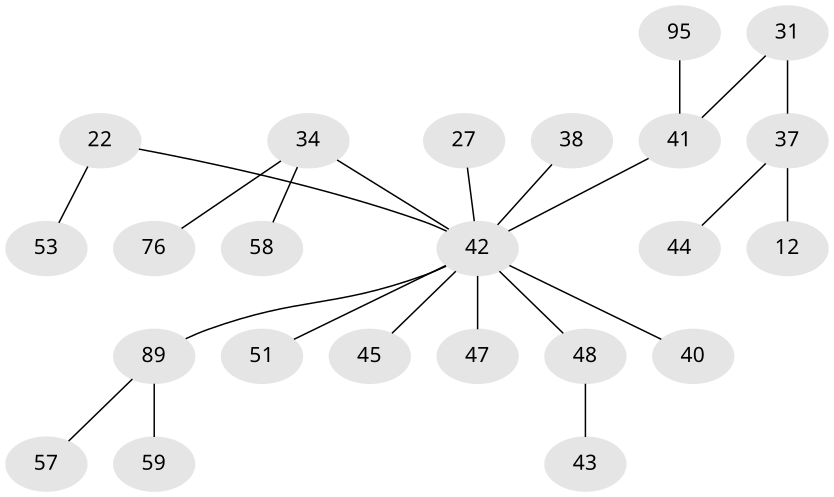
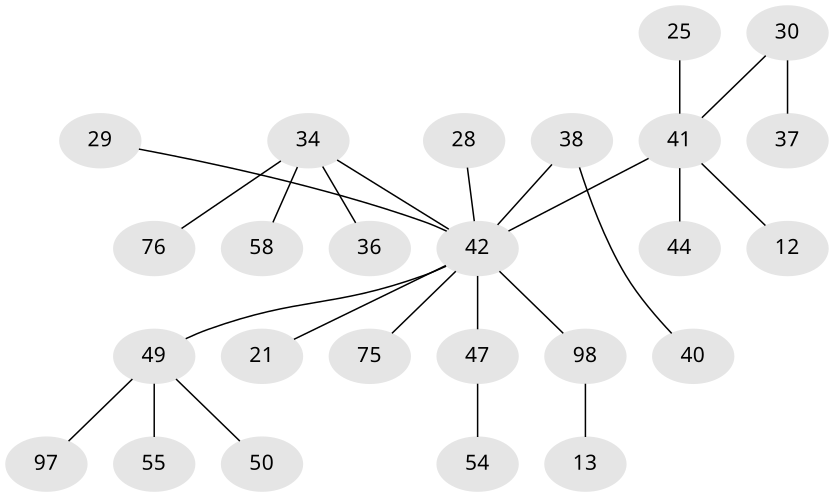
node "95": label "95" -> "25"
node "31": label "31" -> "30"
node "22": label "22" -> "29"
node "27": label "27" -> "28"
edge "37" -- "44": now "41" -- "44"
edge "37" -- "12": now "41" -- "12"
node "53": removed
node "36": added
edge "42" -- "40": now "38" -- "40"
node "89": label "89" -> "49"
node "51": label "51" -> "21"
node "45": label "45" -> "75"
node "48": label "48" -> "98"
node "57": label "57" -> "97"
node "59": label "59" -> "55"
node "50": added
node "54": added
node "43": label "43" -> "13"
